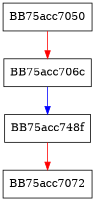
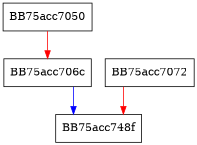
edge "BB75acc748f" -> "BB75acc7072": reversed
